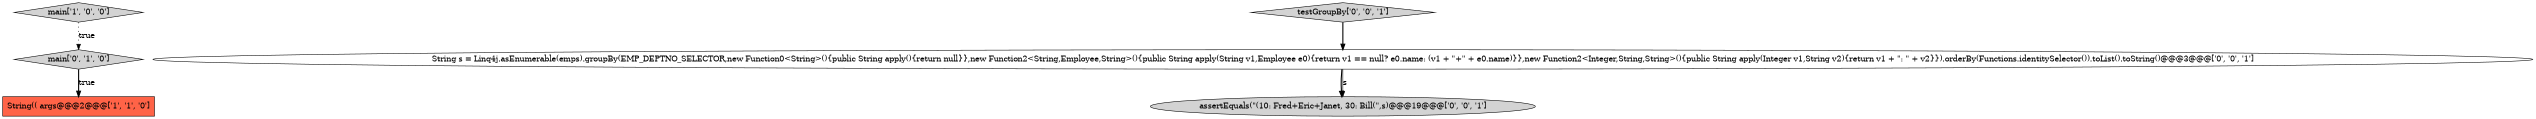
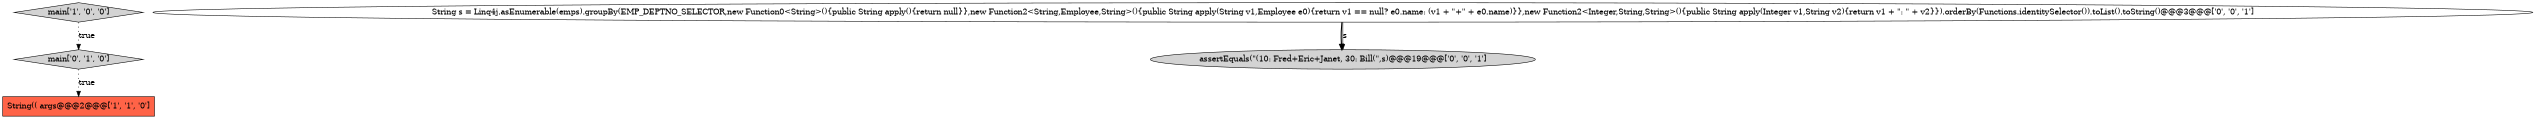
node "testGroupBy['0', '0', '1']": removed
edge "main['0', '1', '0']" -> "String(( args@@@2@@@['1', '1', '0']": style bold -> dotted
